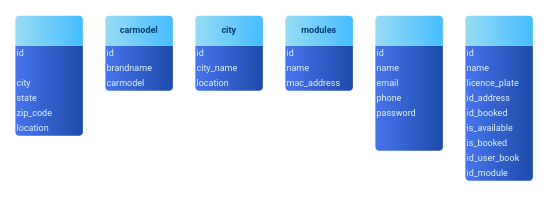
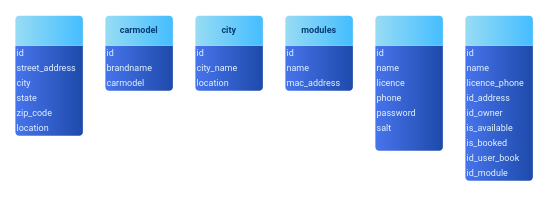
node "street_address": added
node "email": label "email" -> "licence"
node "licence_plate": label "licence_plate" -> "licence_phone"
node "id_booked": label "id_booked" -> "id_owner"
node "salt": added
